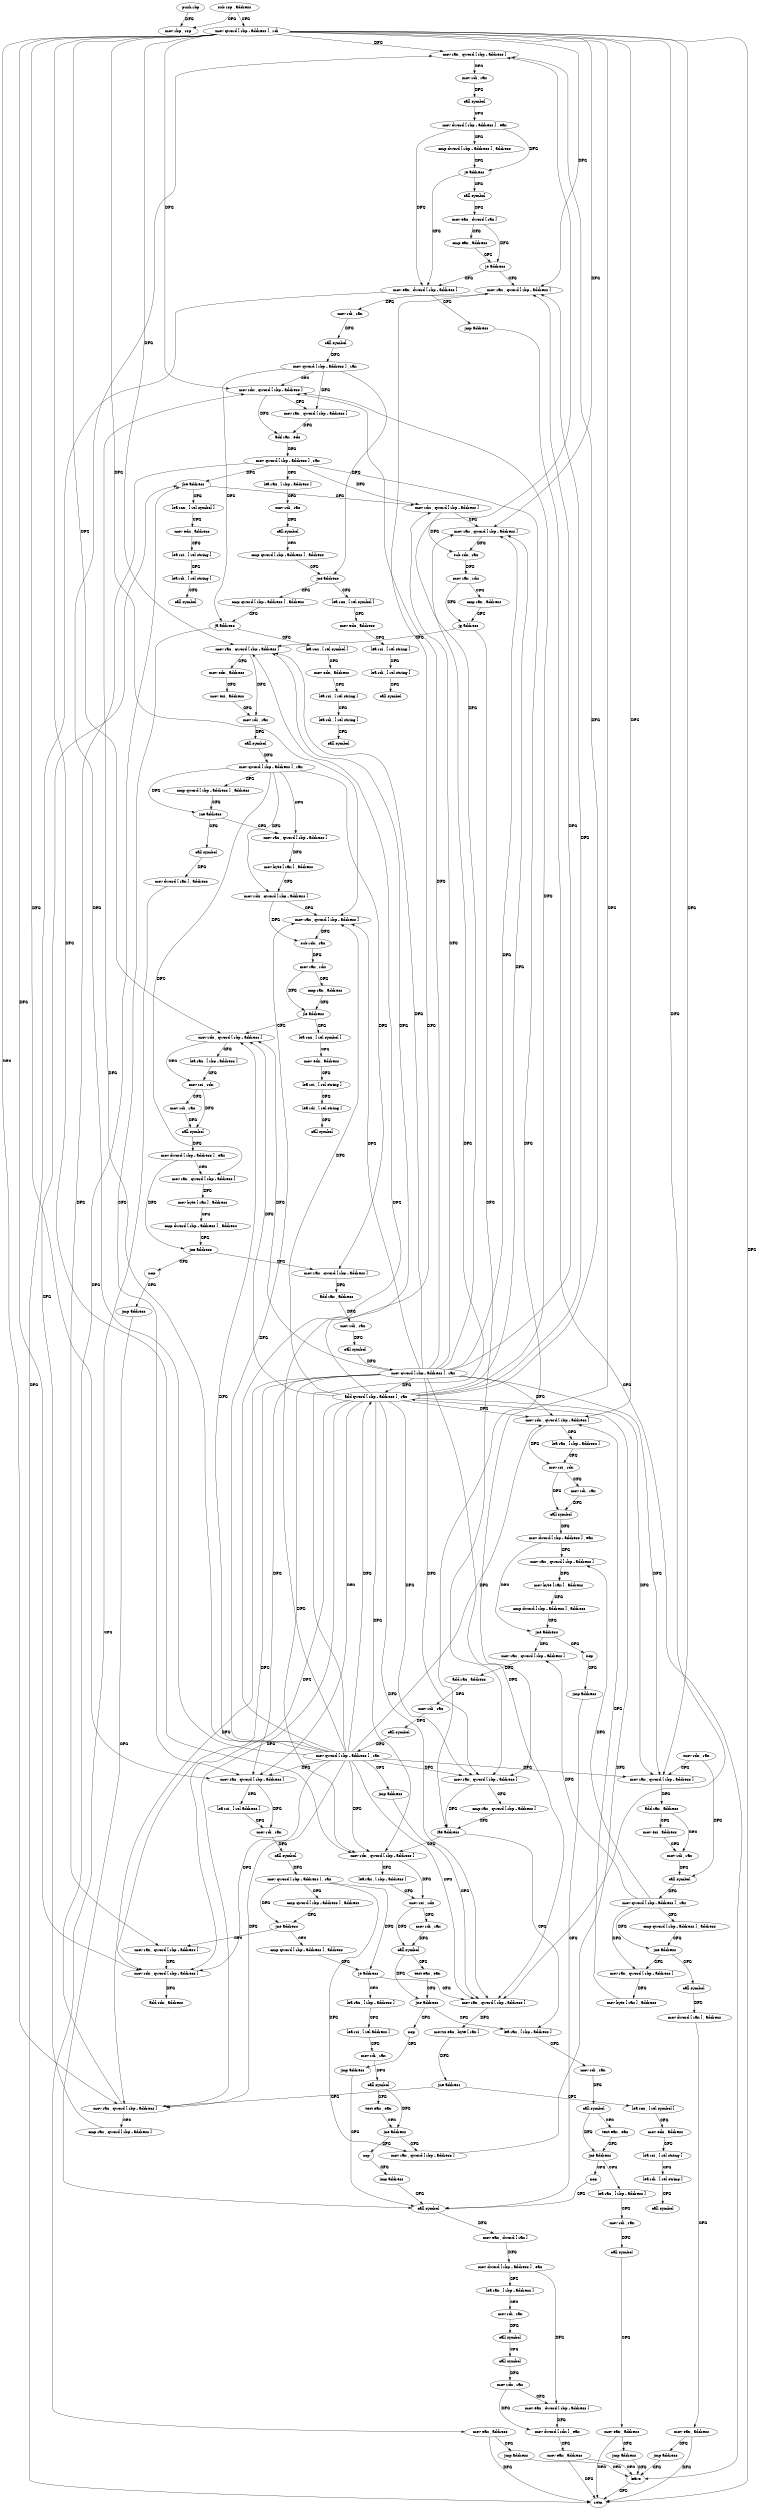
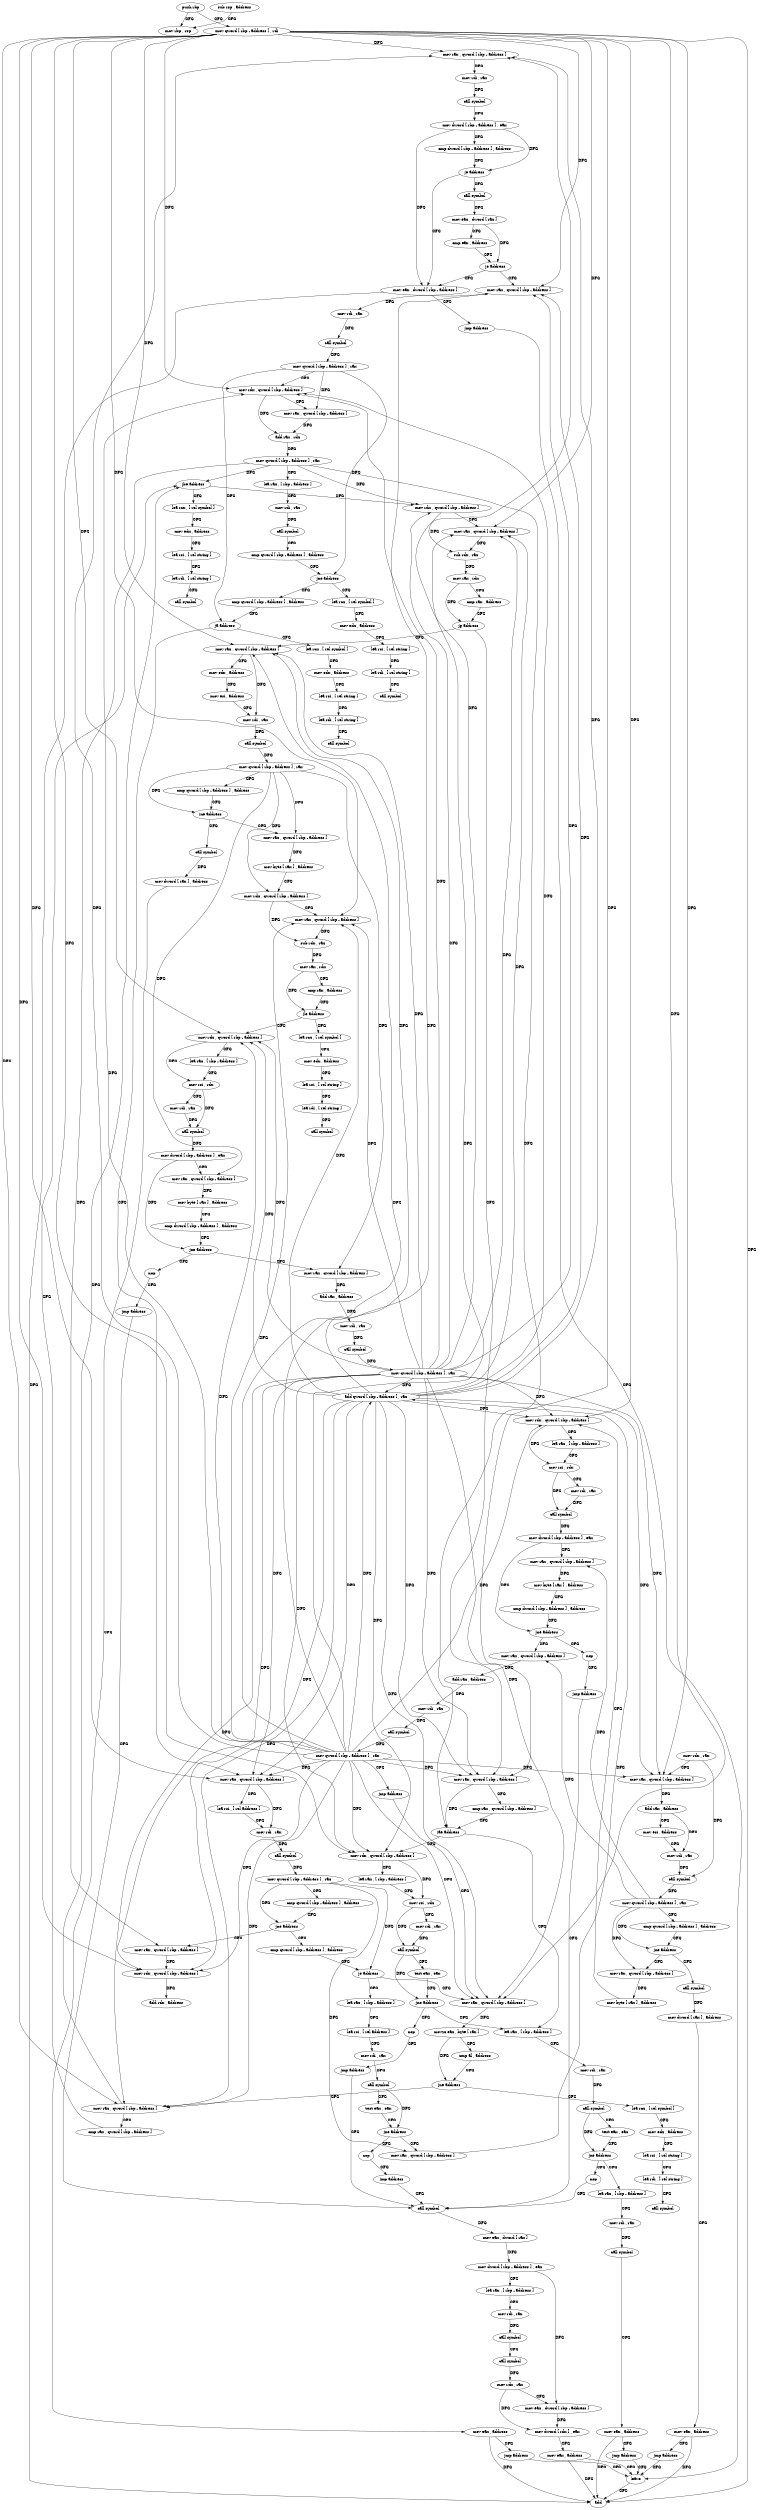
edge "sub rsp , address" -> "mov qword [ rbp - address ] , rdi": now "push rbp" -> "mov qword [ rbp - address ] , rdi"
edge "push rbp" -> "mov rbp , rsp": label "DFG" -> "CFG"
node "add rax , edx": label "add rax , edx" -> "add rax , rdx"
node "cmp al , address": added
node "retn": label "retn" -> "add"
